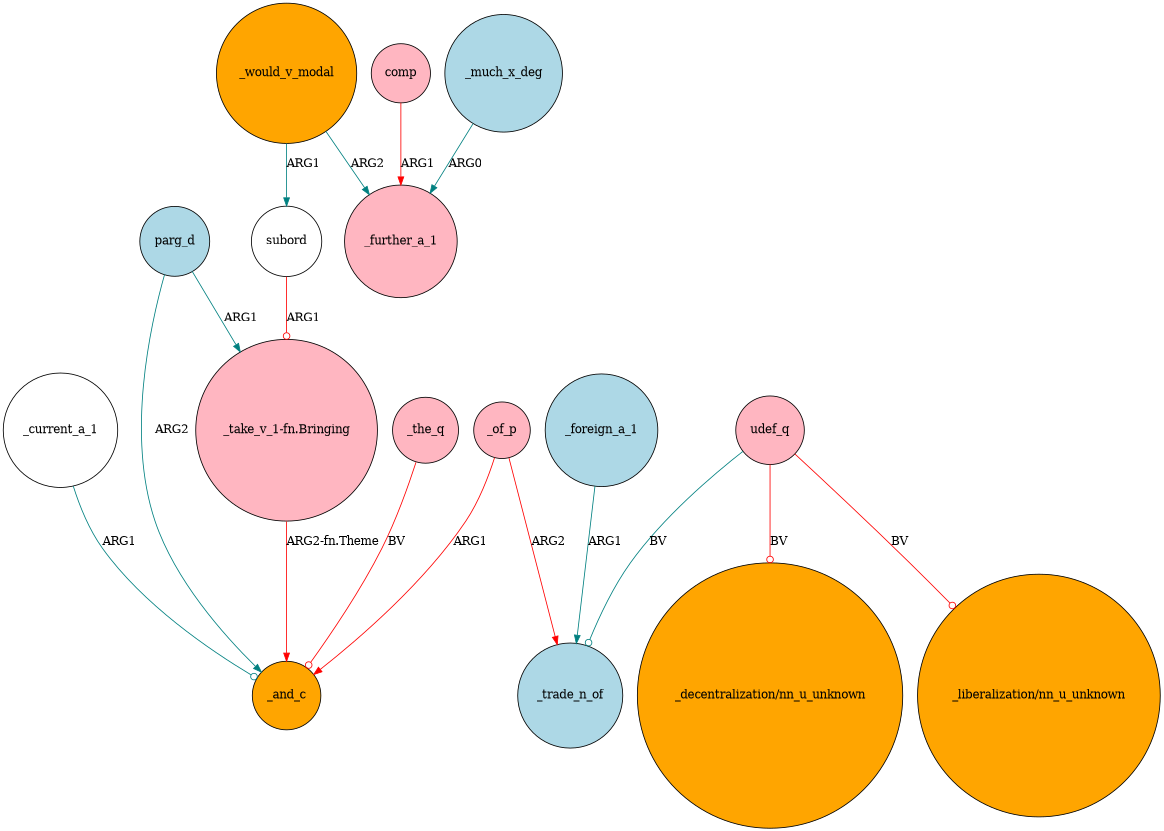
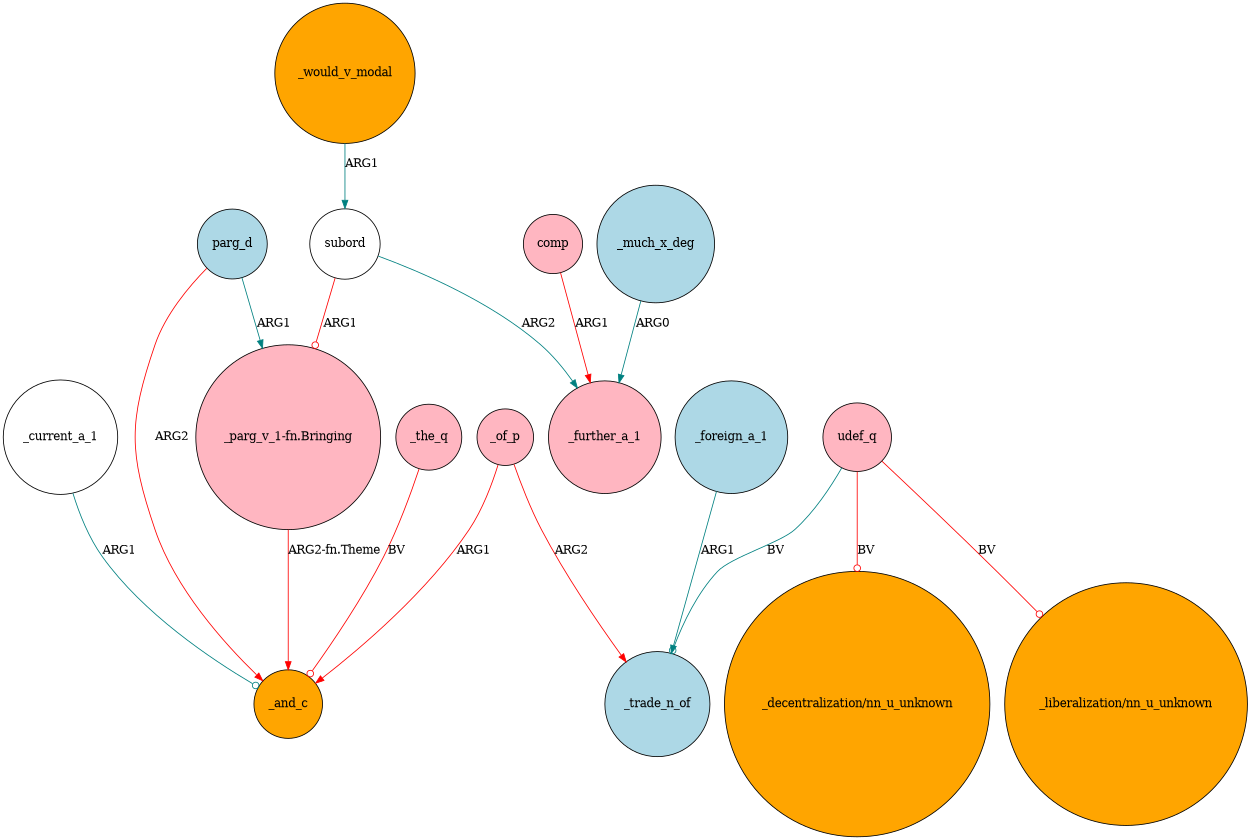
edge "_would_v_modal" -> "_further_a_1": now "subord" -> "_further_a_1"
node "_take_v_1-fn.Bringing": label "_take_v_1-fn.Bringing" -> "_parg_v_1-fn.Bringing"
edge "parg_d" -> "_and_c": color teal -> red
